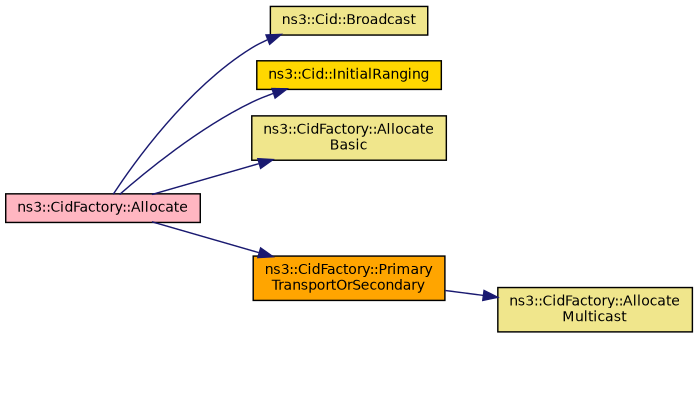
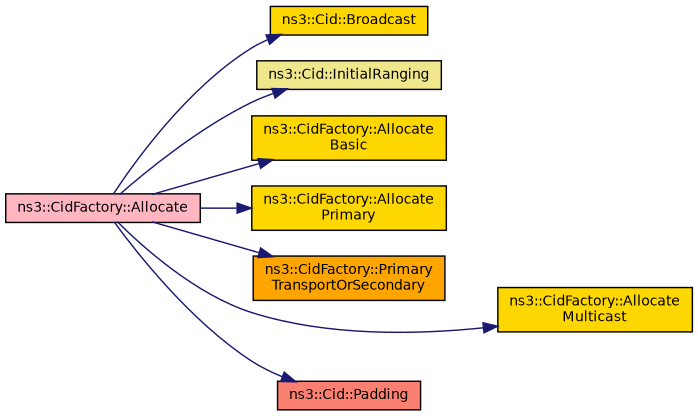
node "ns3::Cid::Broadcast": fillcolor khaki -> gold
node "ns3::Cid::InitialRanging": fillcolor gold -> khaki
node "ns3::CidFactory::Allocate Basic": fillcolor khaki -> gold
node "ns3::CidFactory::Allocate Primary": added
edge "ns3::CidFactory::Primary TransportOrSecondary" -> "ns3::CidFactory::Allocate Multicast": now "ns3::CidFactory::Allocate" -> "ns3::CidFactory::Allocate Multicast"
node "ns3::CidFactory::Allocate Multicast": fillcolor khaki -> gold
node "ns3::Cid::Padding": added
